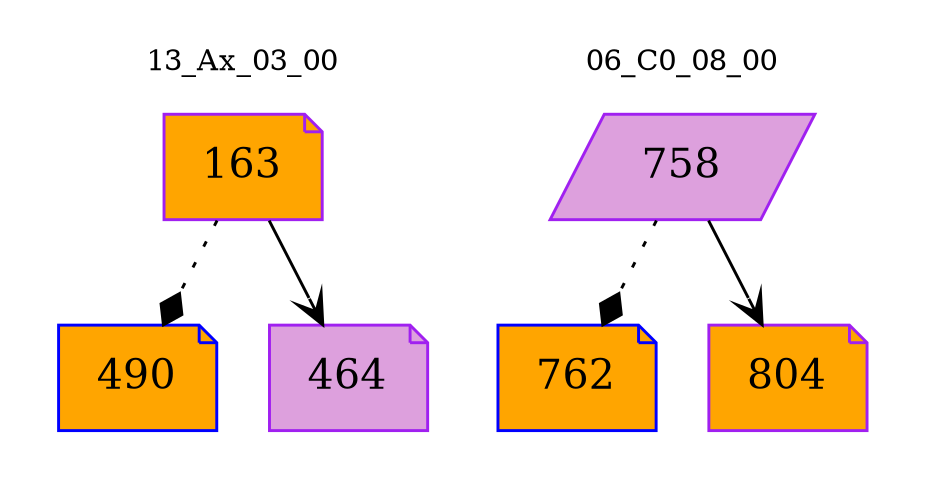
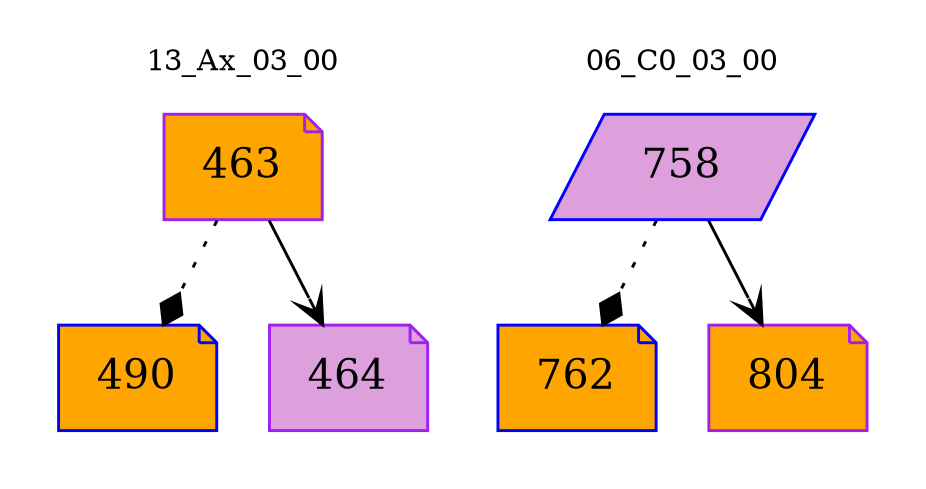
cluster "06_C0_08_00": label "06_C0_08_00" -> "06_C0_03_00"
node "163": label "163" -> "463"
node "758": color purple -> blue
